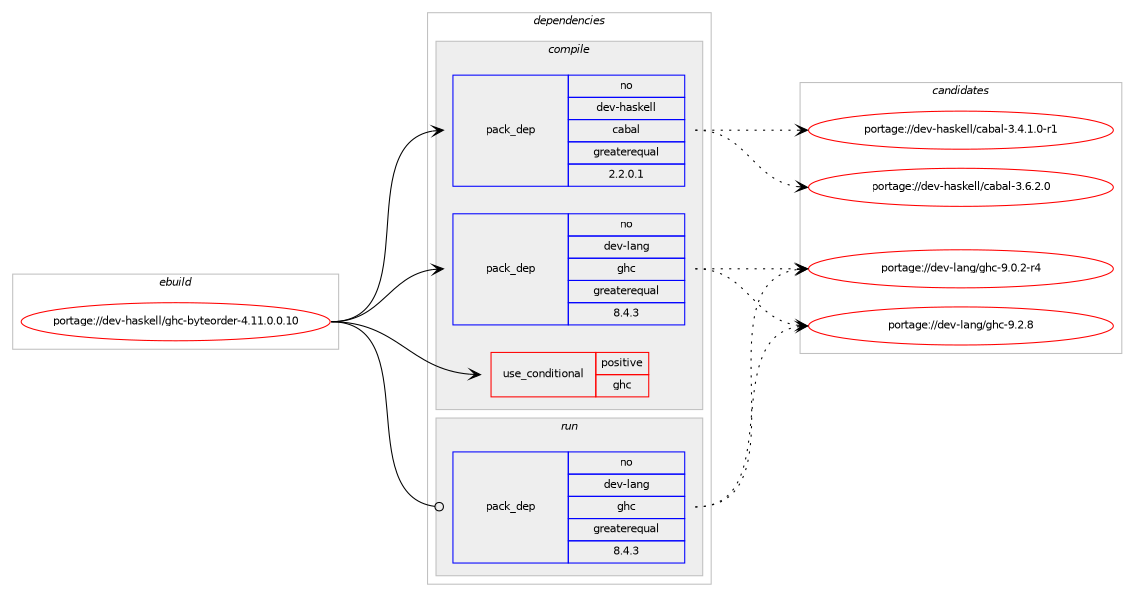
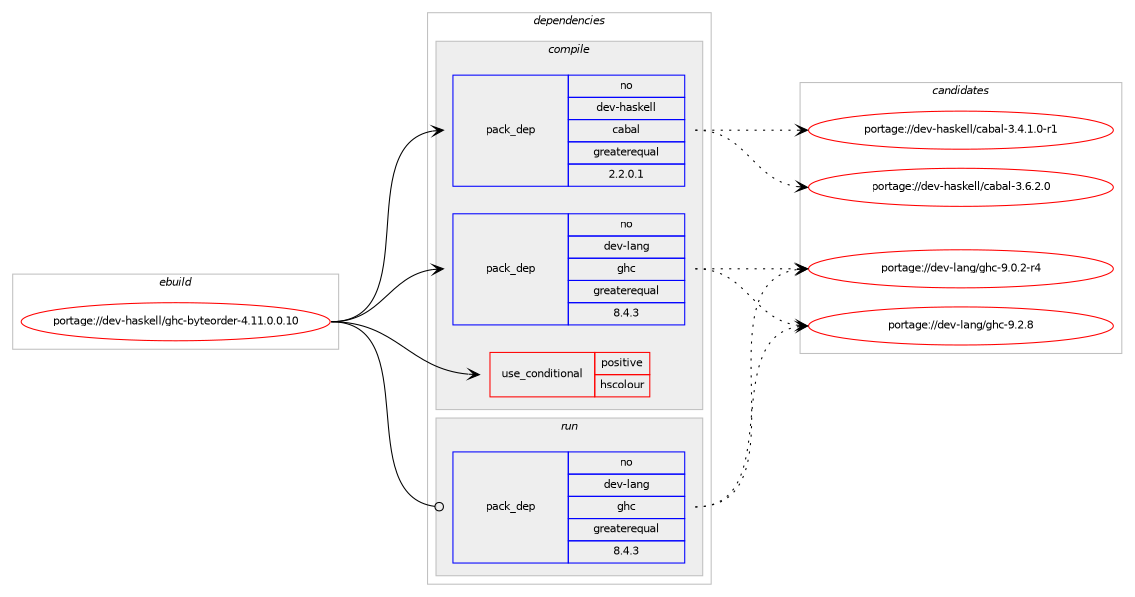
node "use_conditional": text "ghc" -> "hscolour"
